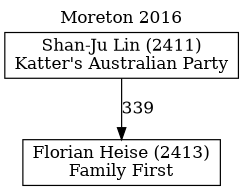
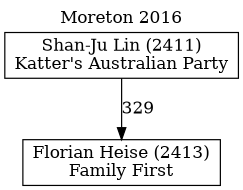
edge "Shan-Ju Lin (2411) Katter's Australian Party" -> "Florian Heise (2413) Family First": label "339" -> "329"
